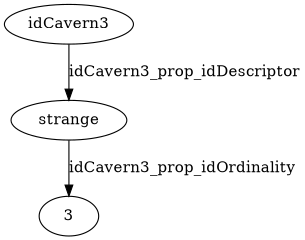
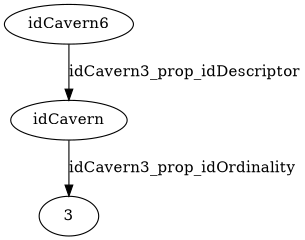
node "idCavern3": label "idCavern3" -> "idCavern6"
node "strange": label "strange" -> "idCavern"
